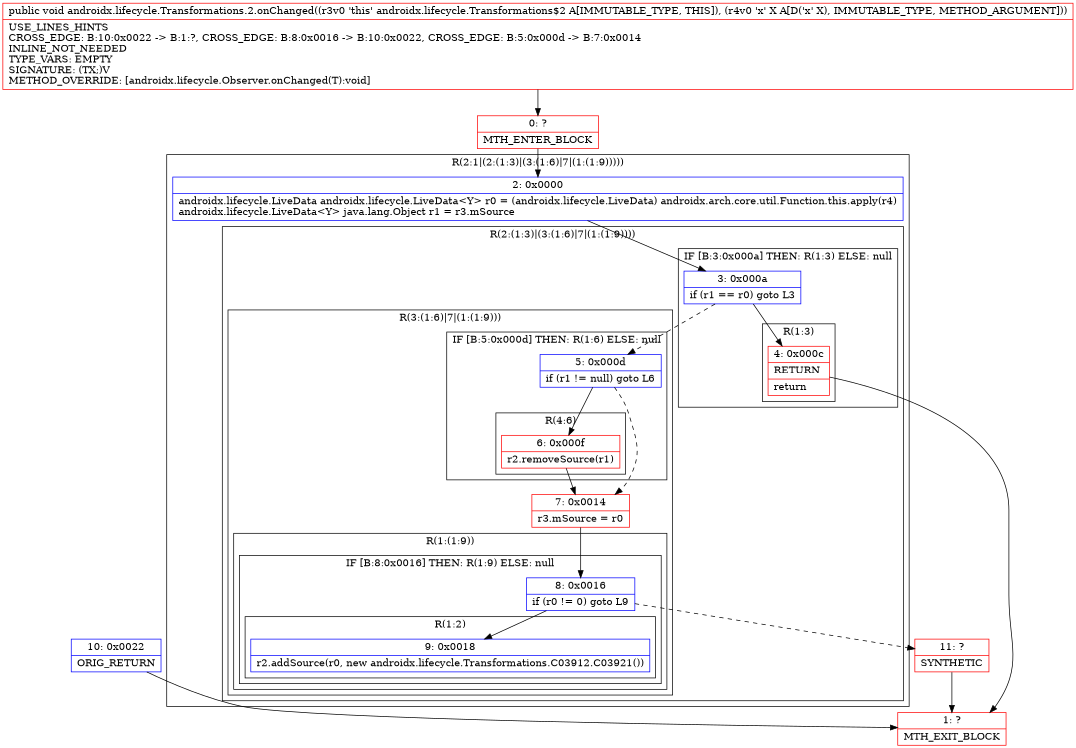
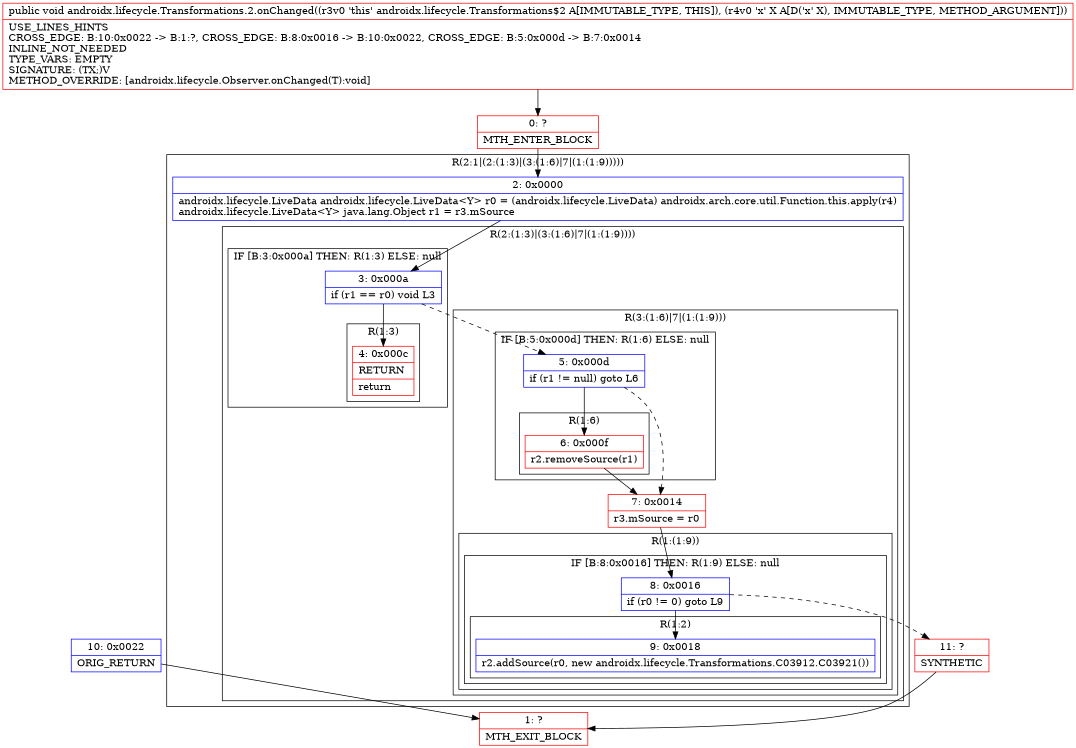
node "3: 0x000a": text "if (r1 == r0) goto L3" -> "if (r1 == r0) void L3"
cluster "R(4:6)": label "R(4:6)" -> "R(1:6)"
edge "4: 0x000c" -> "1: ?": removed
